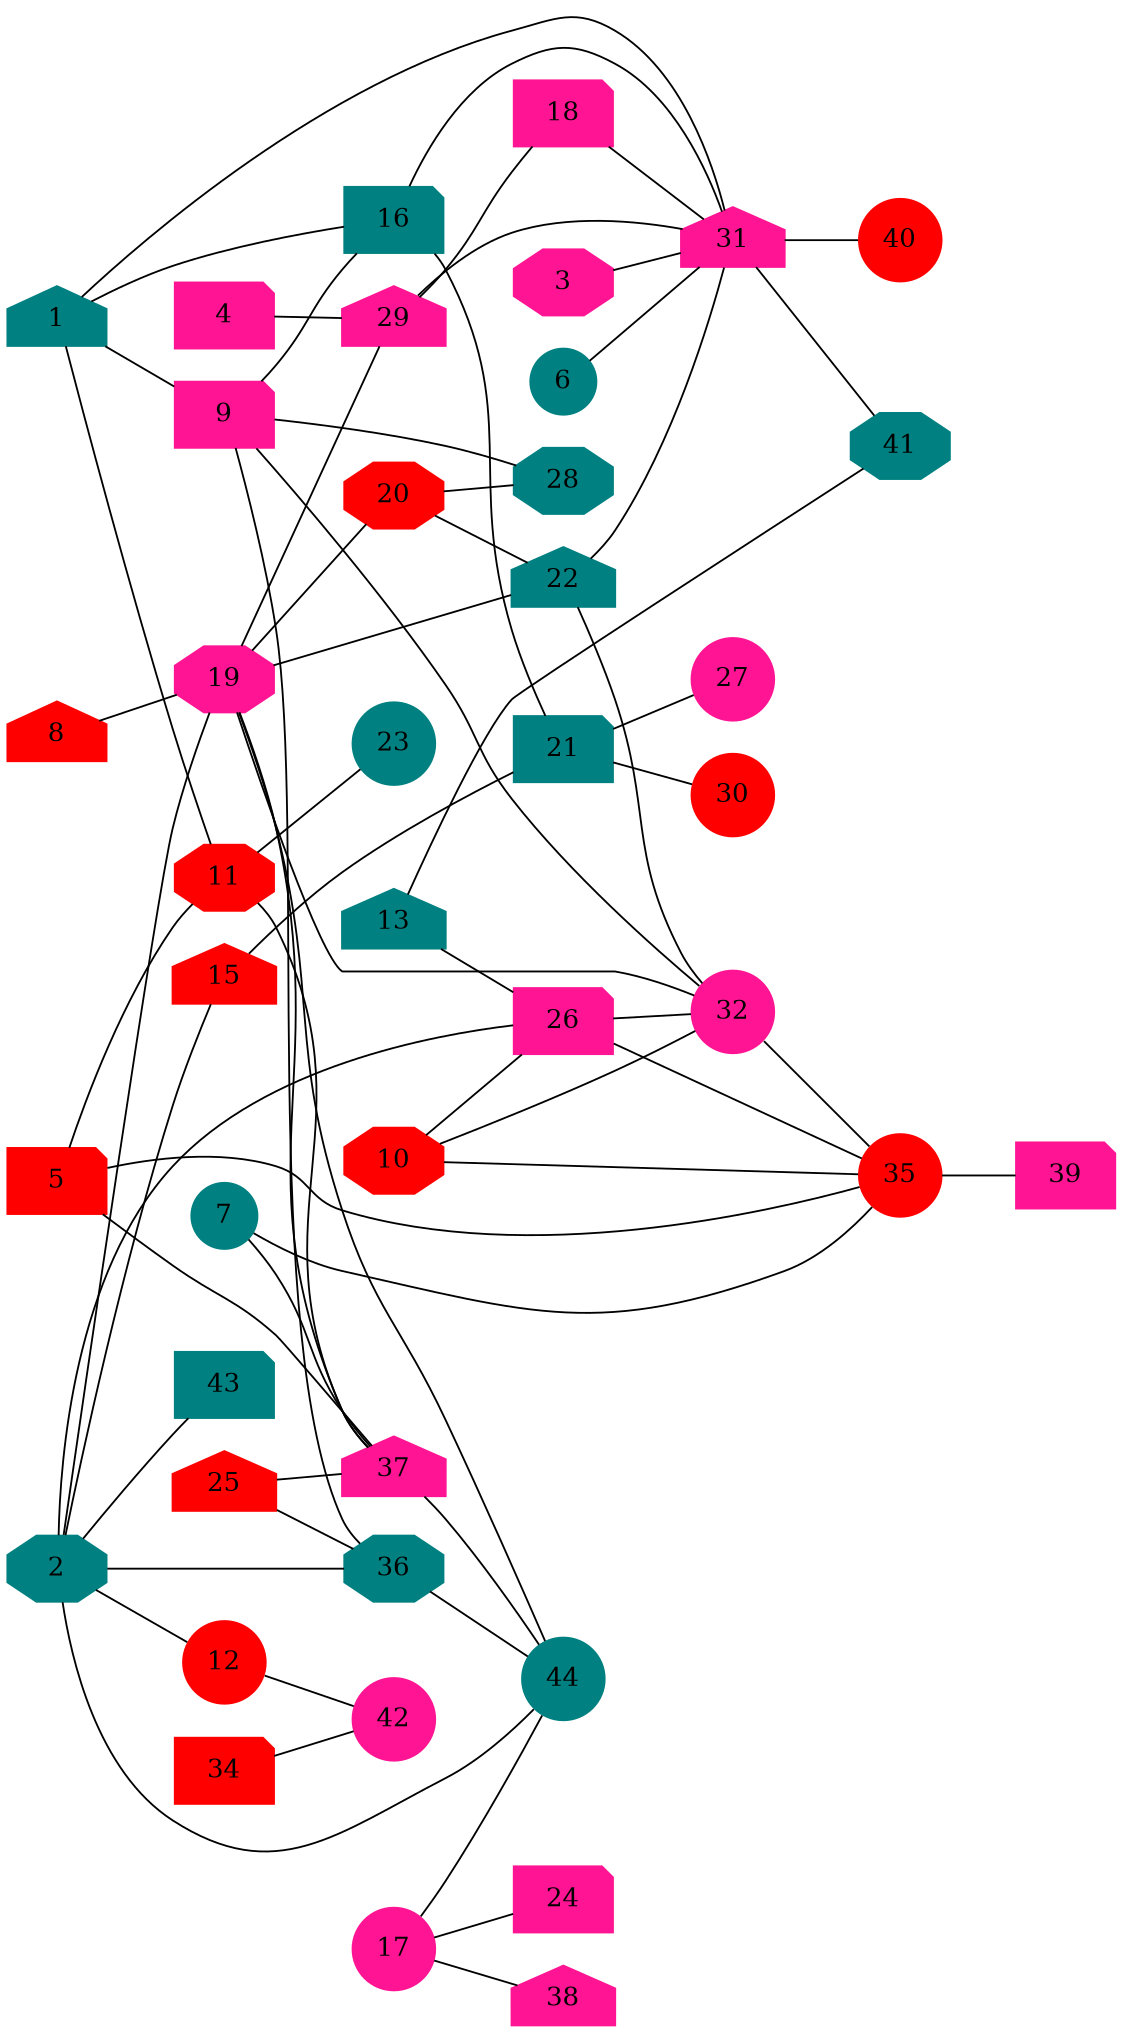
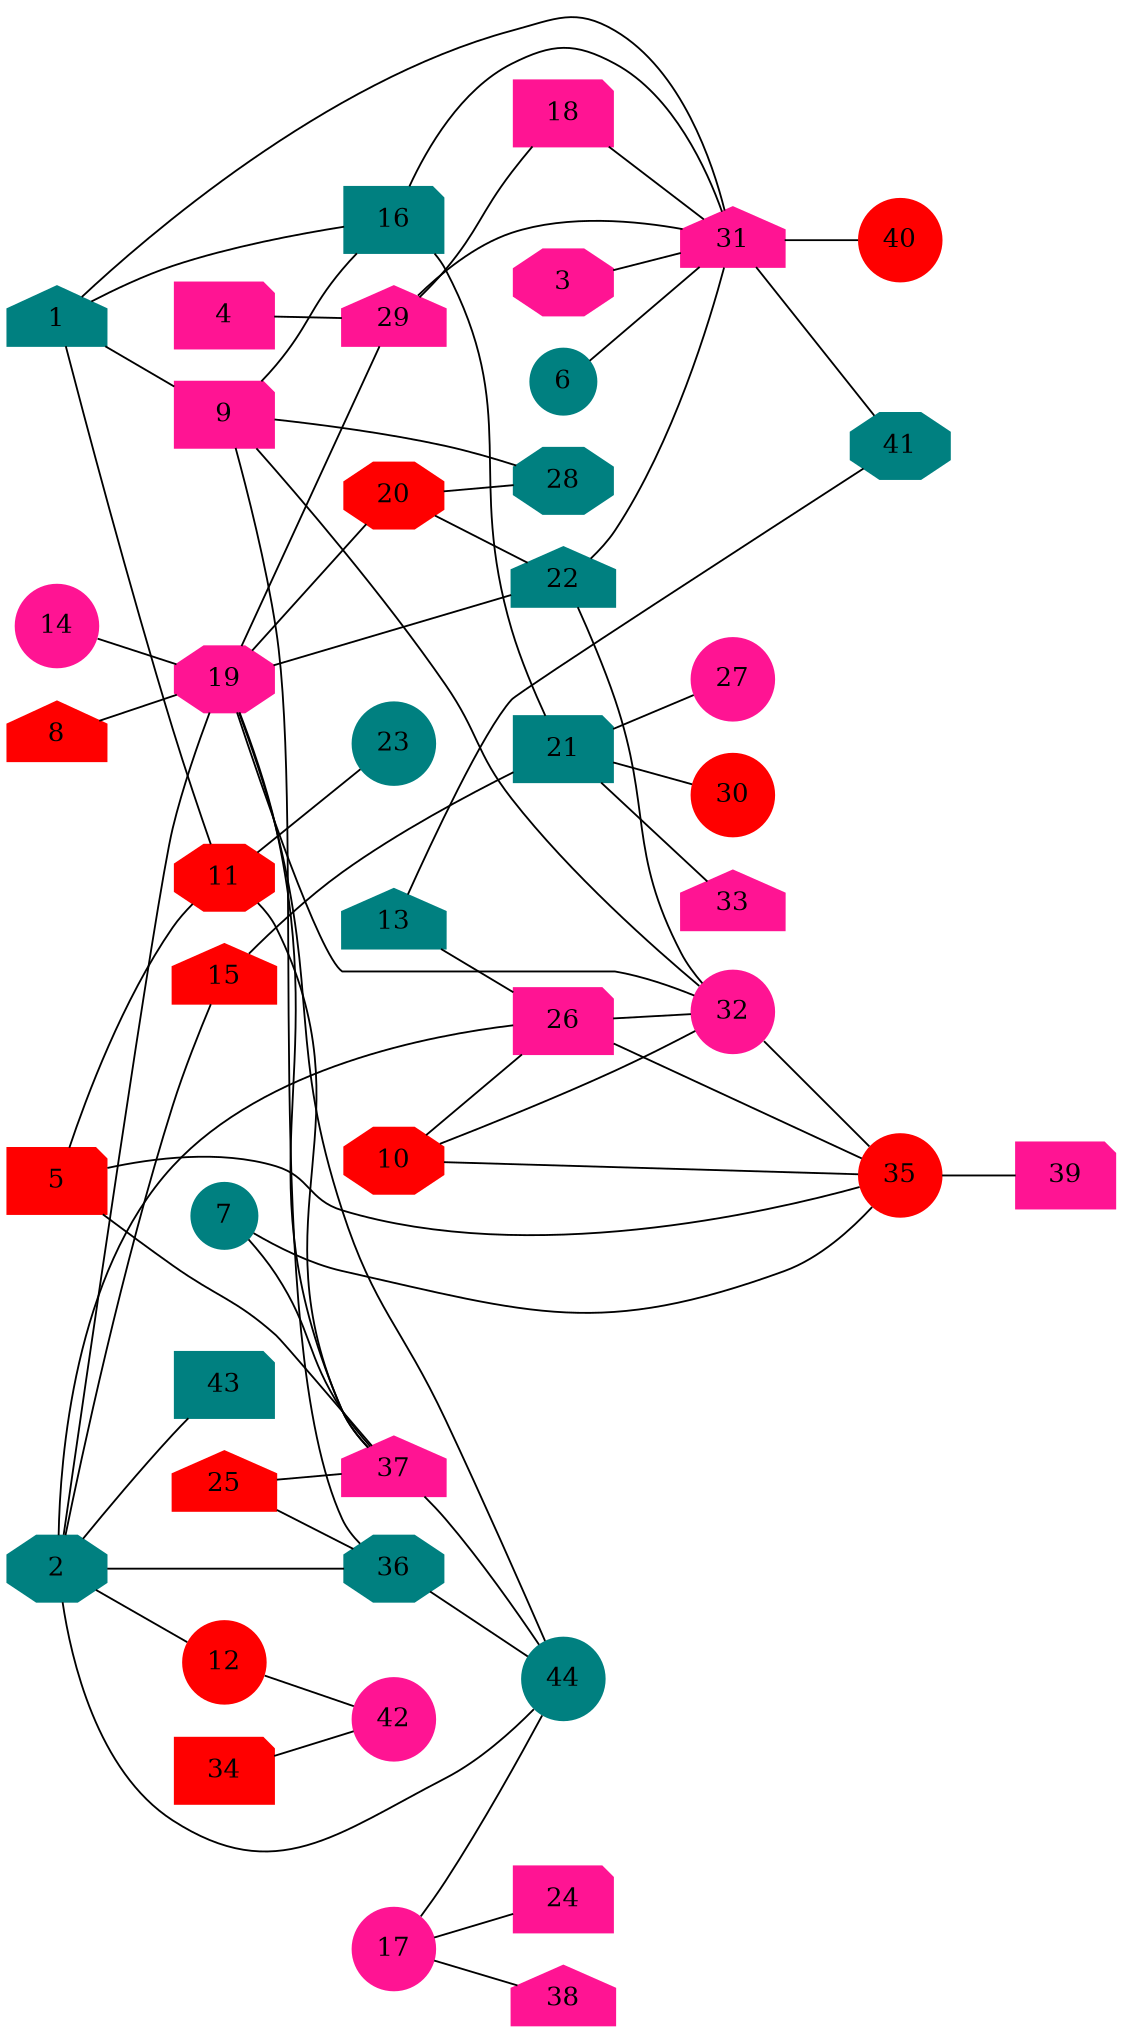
node "14": added
node "33": added
